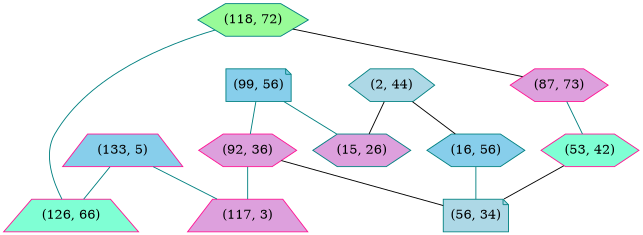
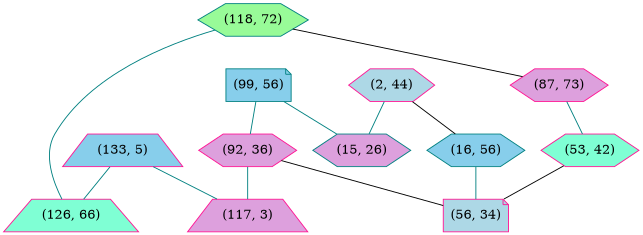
node "(2, 44)": color teal -> deeppink
edge "(2, 44)" -- "(15, 26)": color black -> teal
node "(56, 34)": color teal -> deeppink
